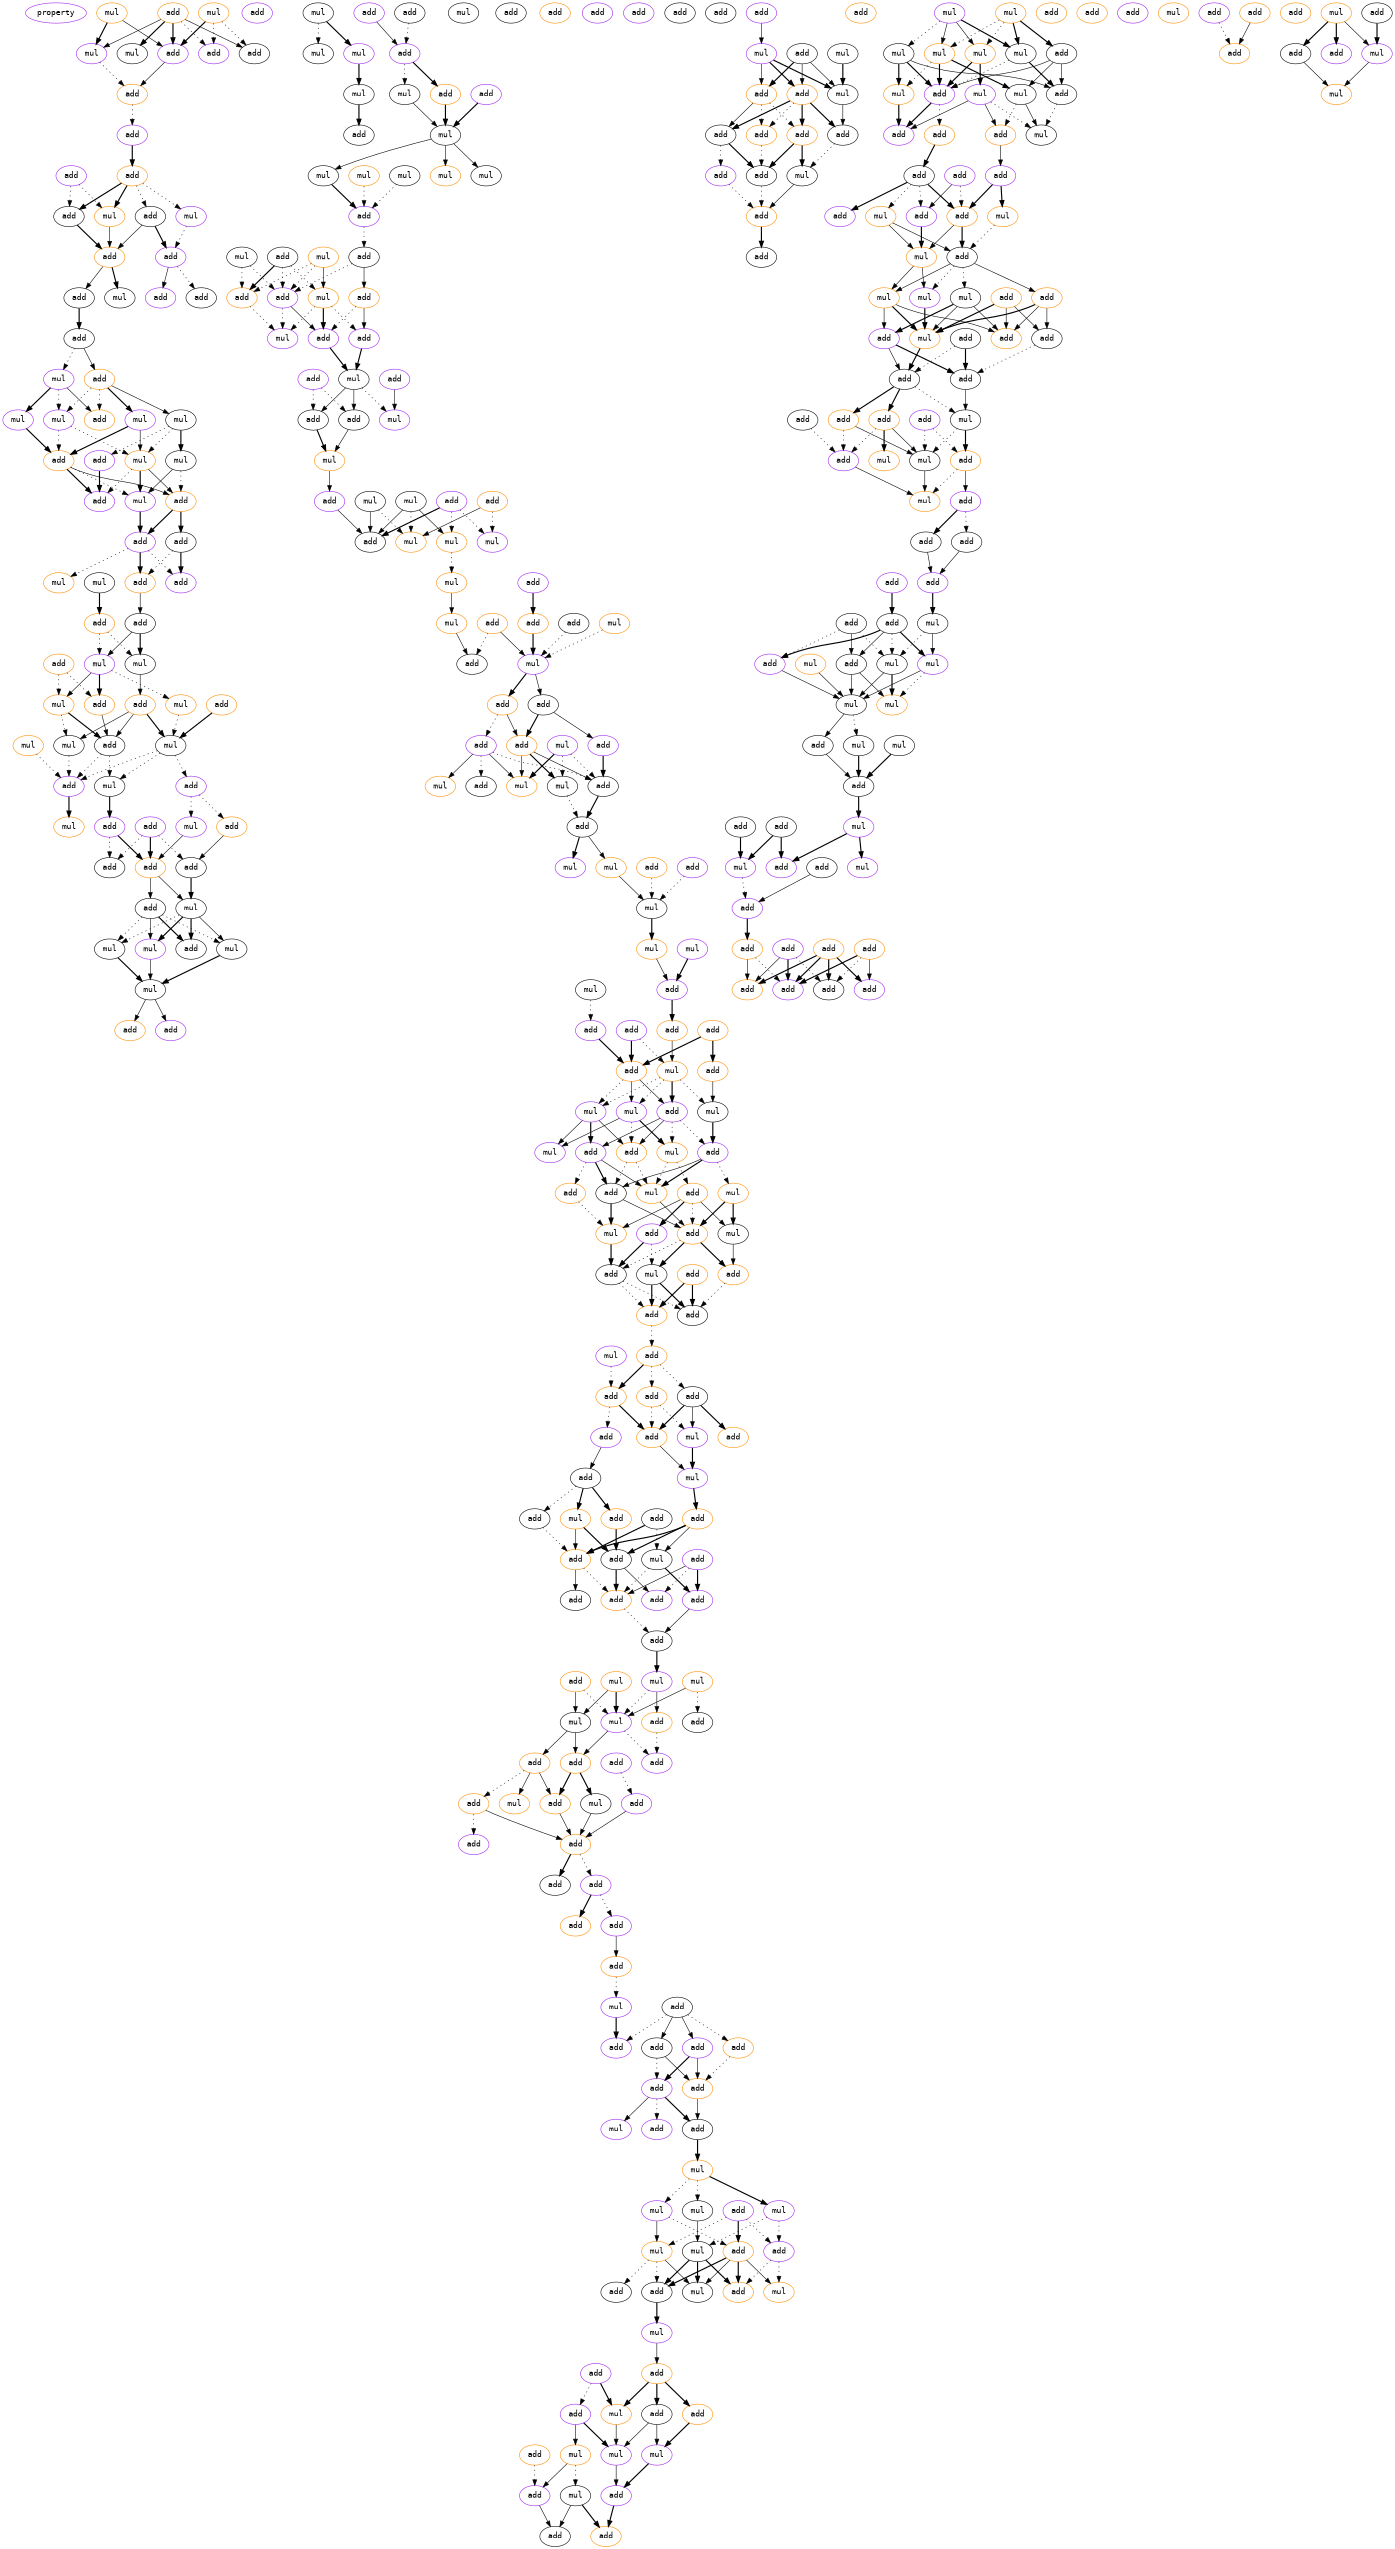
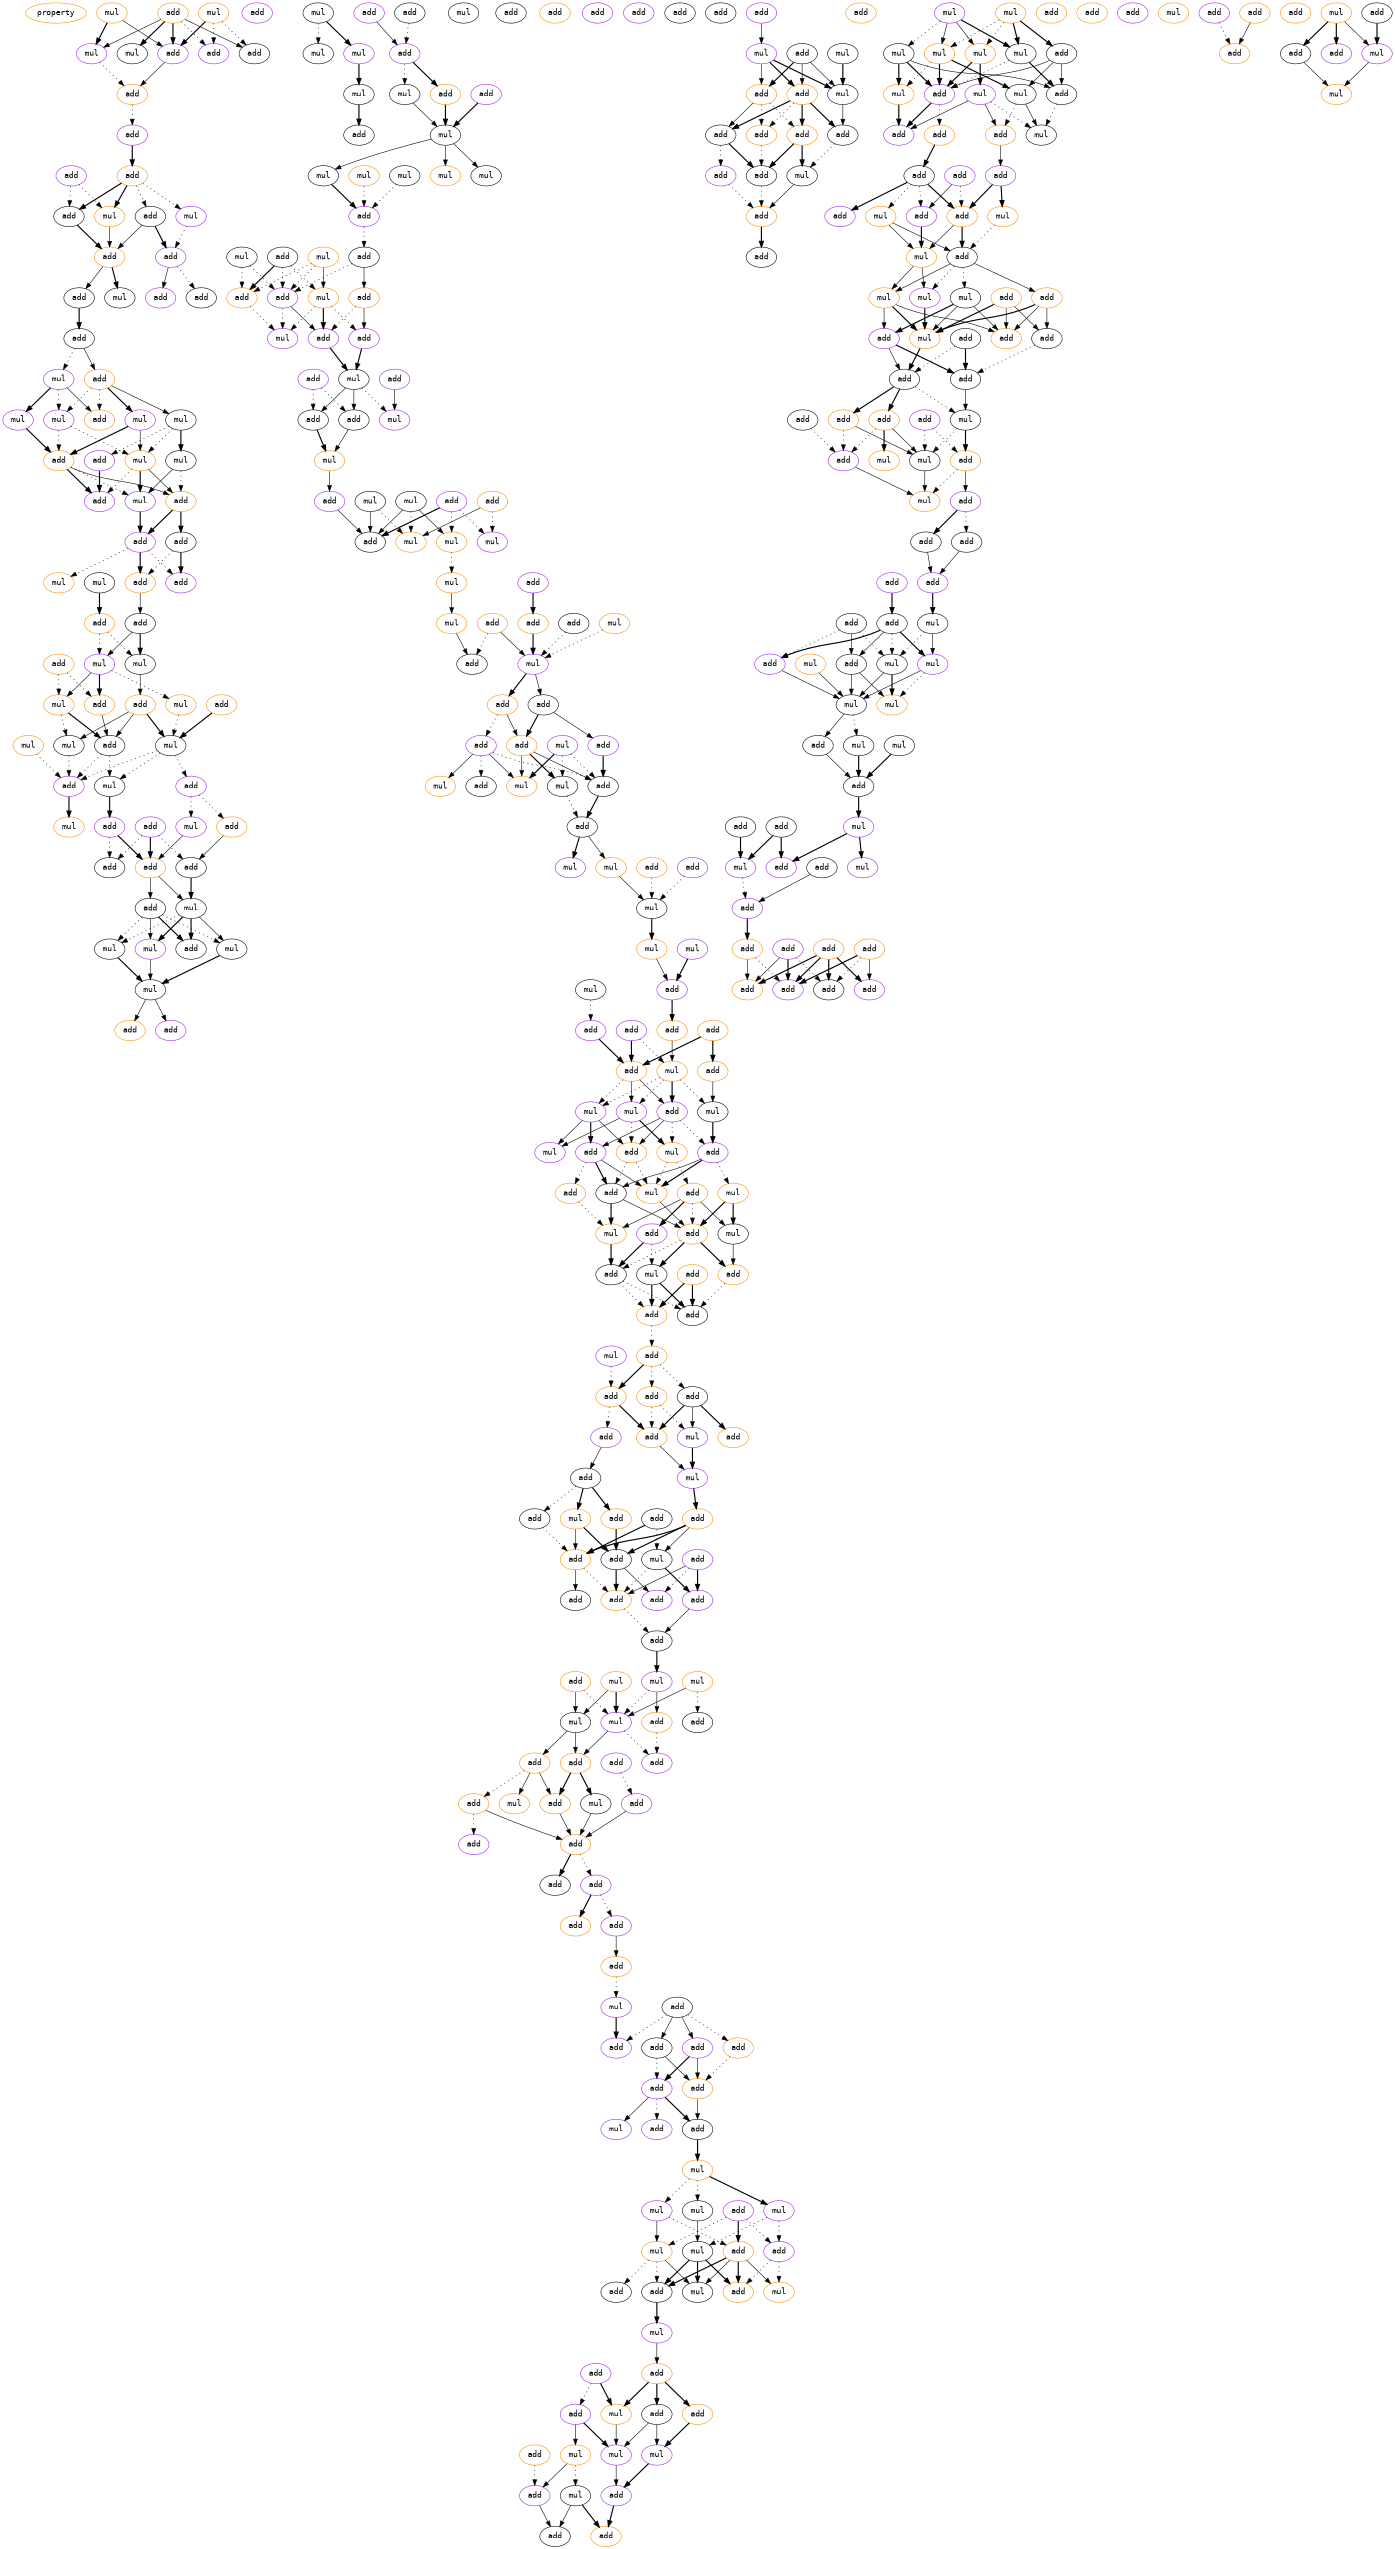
node "property": color purple -> darkorange
